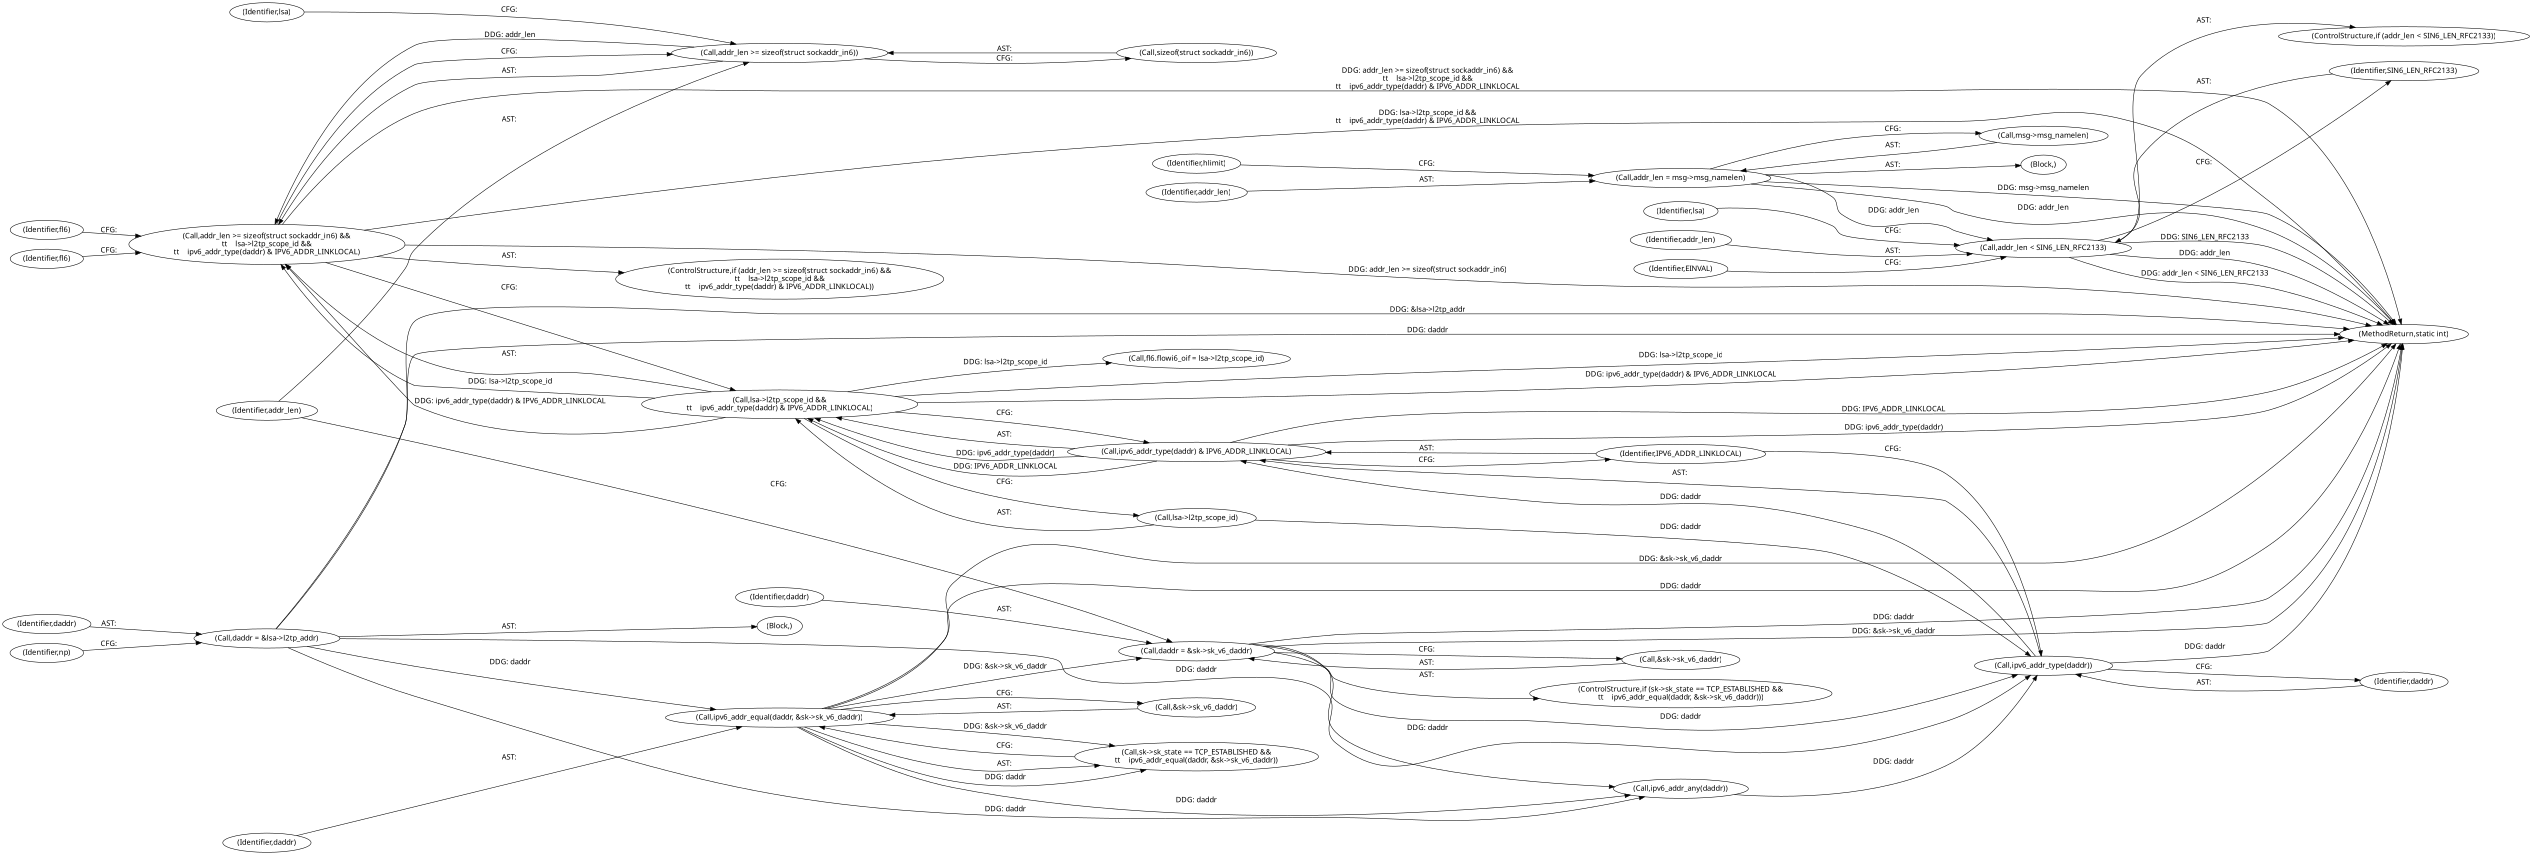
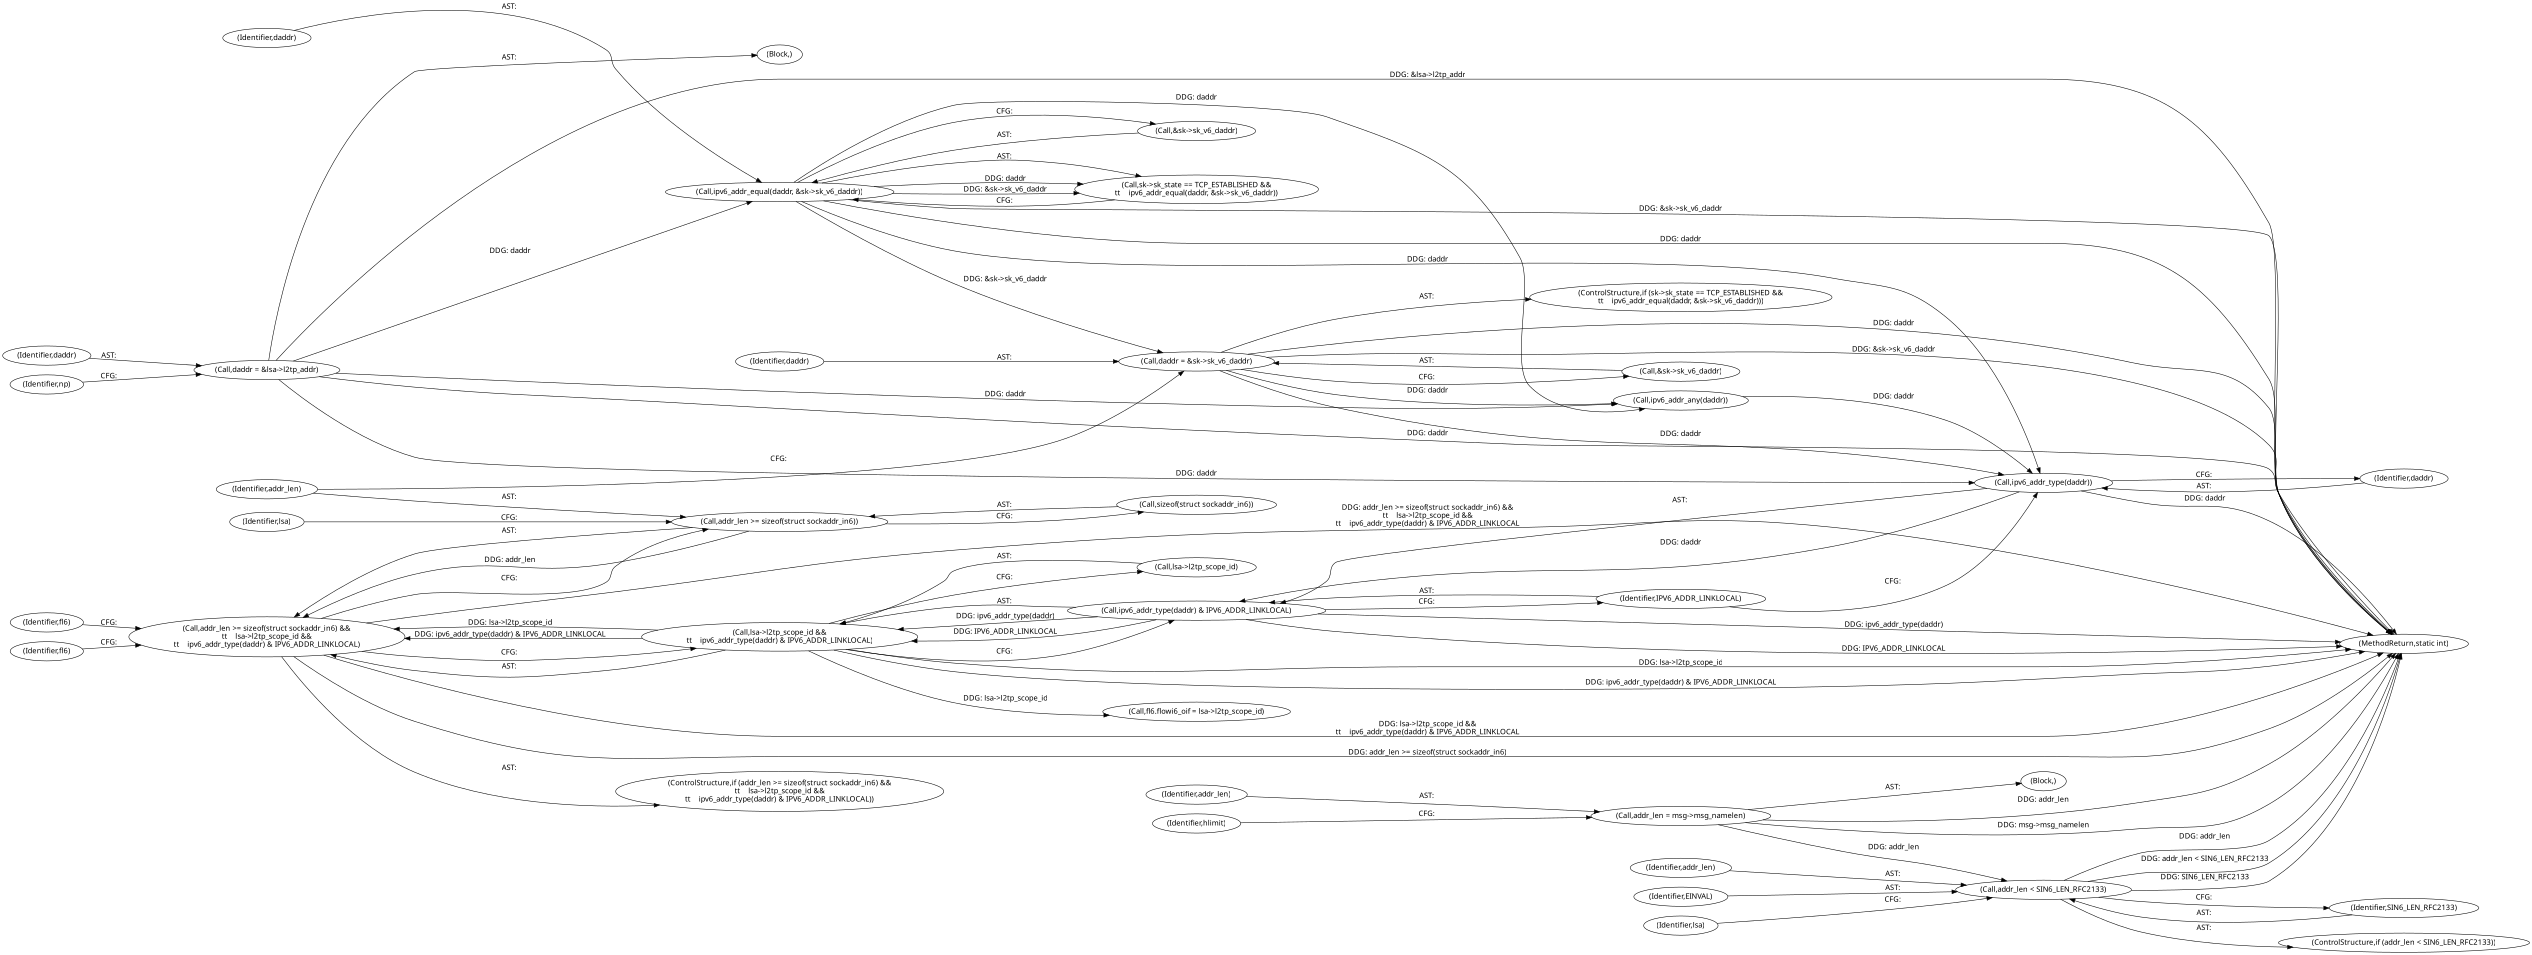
node "(Call,msg->msg_namelen)": removed
edge "(Identifier,EINVAL)" -> "(Call,addr_len < SIN6_LEN_RFC2133)": label "CFG: " -> "AST: "
edge "(Call,lsa->l2tp_scope_id)" -> "(Call,ipv6_addr_type(daddr))": now "(Call,ipv6_addr_equal(daddr, &sk->sk_v6_daddr))" -> "(Call,ipv6_addr_type(daddr))"
